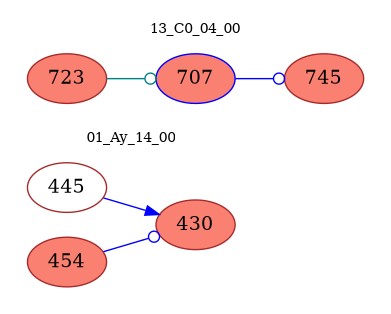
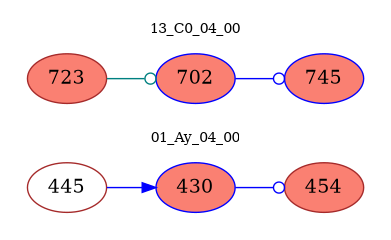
node "707": label "707" -> "702"
node "745": color brown -> blue
cluster "01_Ay_14_00": label "01_Ay_14_00" -> "01_Ay_04_00"
node "430": color brown -> blue
edge "454" -> "430": reversed
